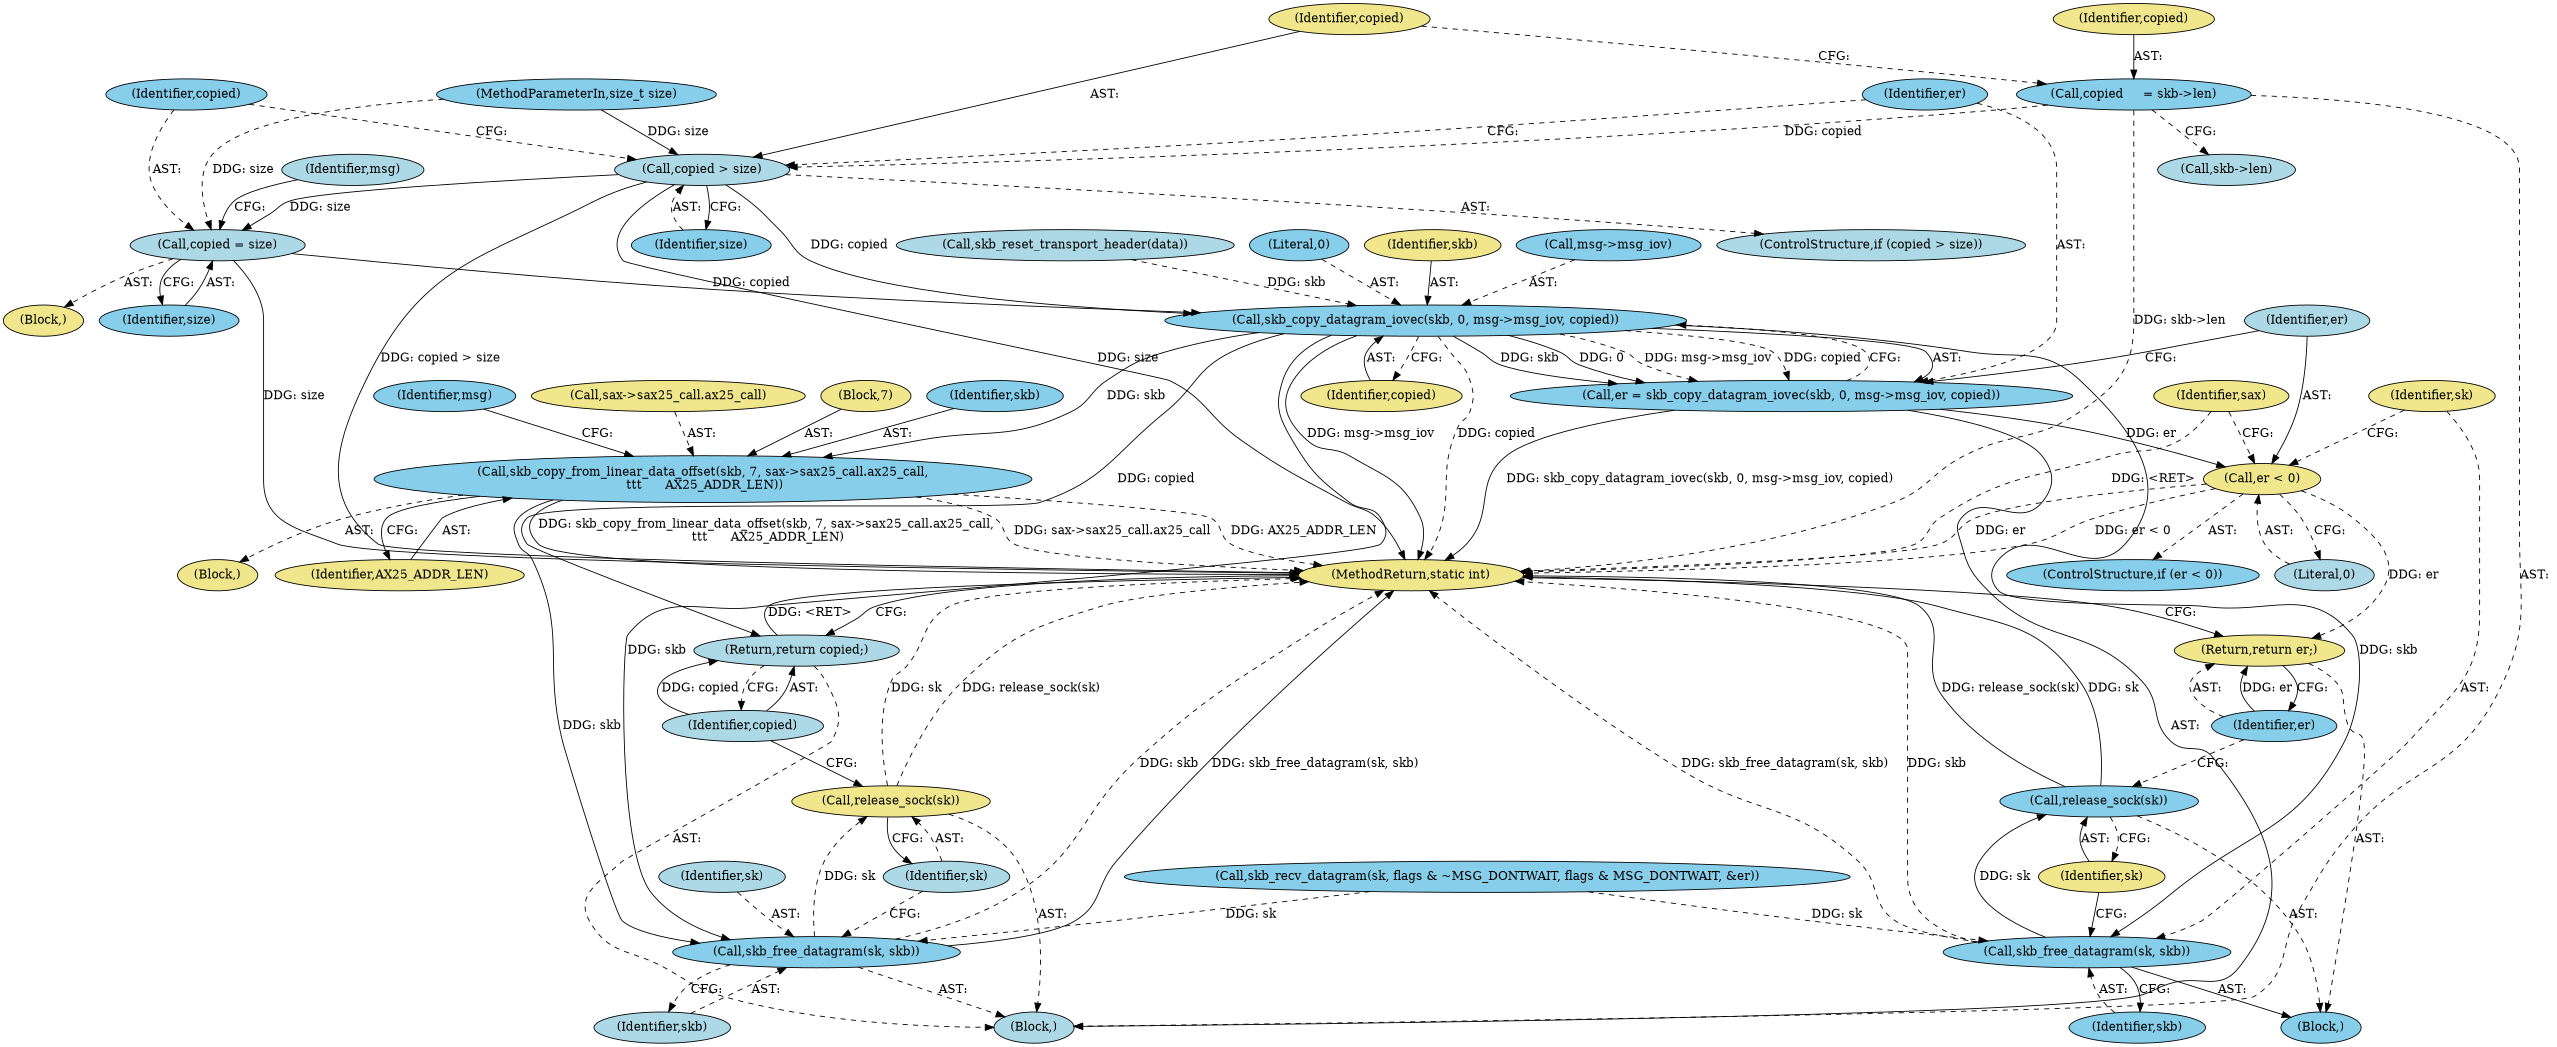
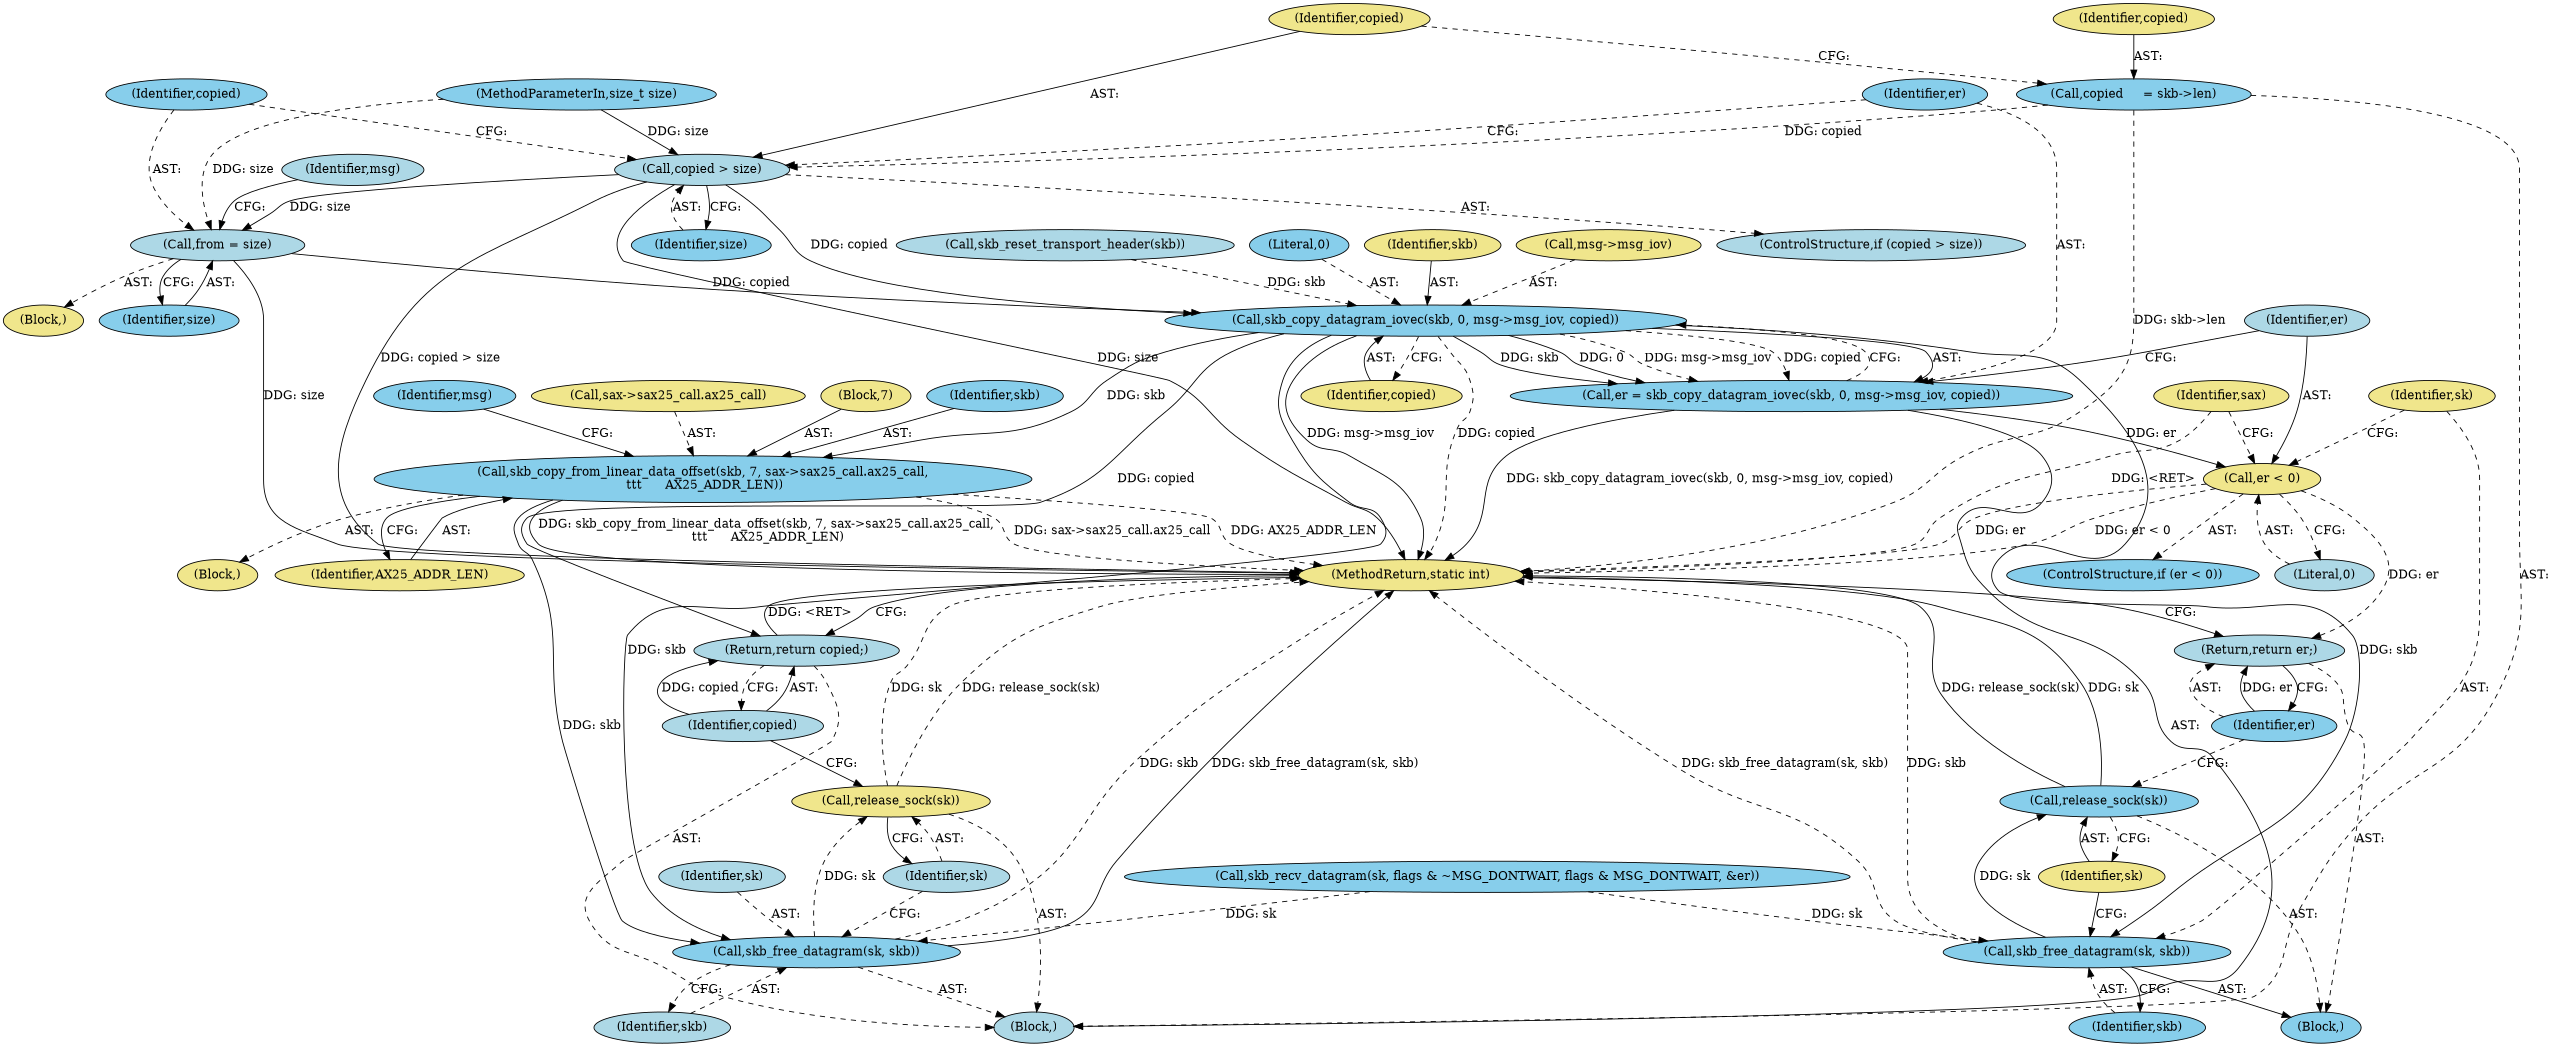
node "(Call,skb->len)": removed
node "(Call,copied = size)": label "(Call,copied = size)" -> "(Call,from = size)"
node "(Call,skb_reset_transport_header(data))": label "(Call,skb_reset_transport_header(data))" -> "(Call,skb_reset_transport_header(skb))"
node "(Call,msg->msg_iov)": fillcolor skyblue -> khaki
node "(Return,return er;)": fillcolor khaki -> lightblue
